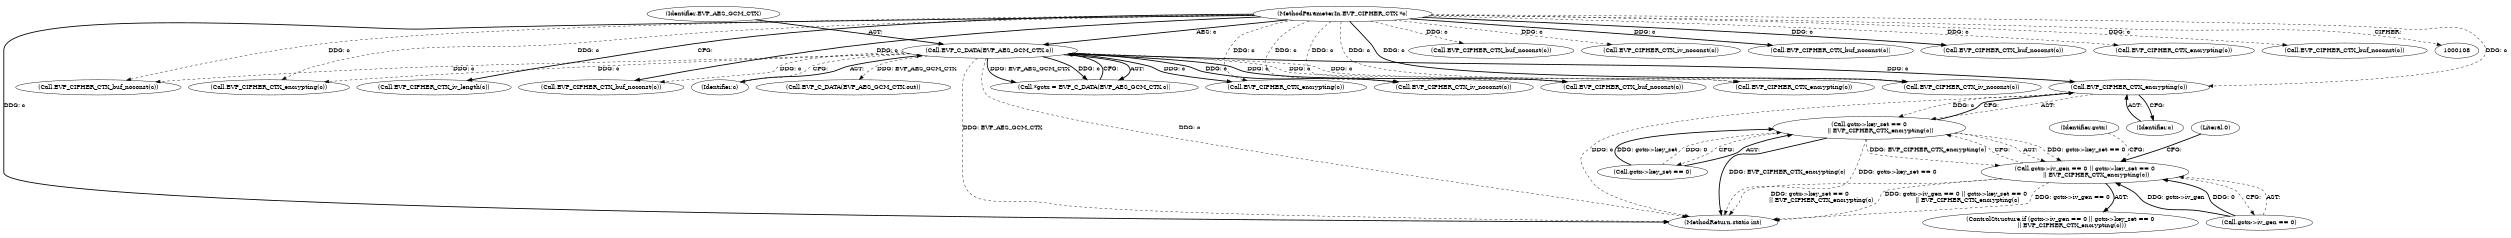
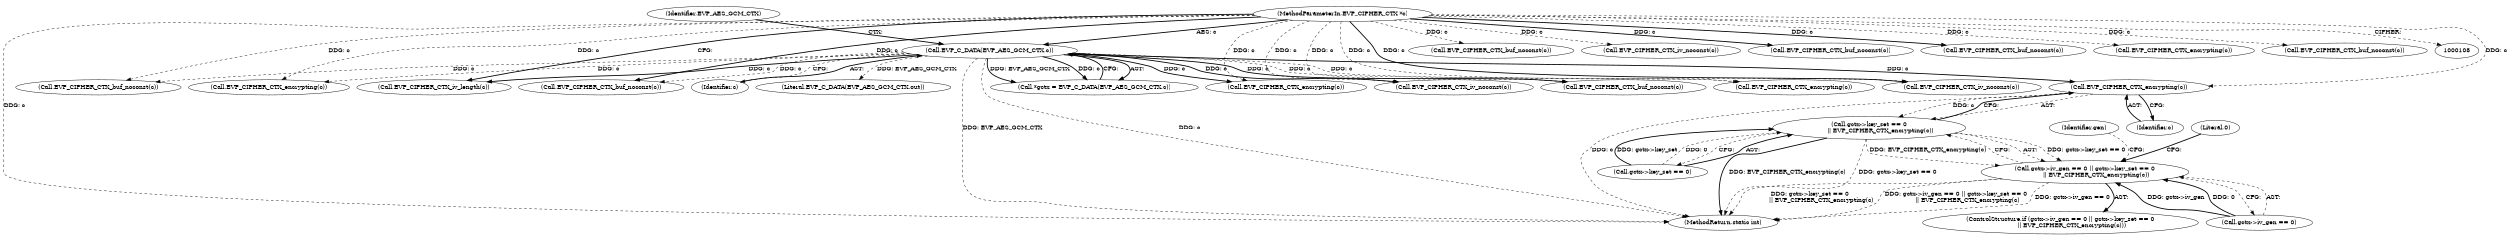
edge "(Identifier,EVP_AES_GCM_CTX)" -> "(Call,EVP_C_DATA(EVP_AES_GCM_CTX,c))": label "AST: " -> "CTX: "
edge "(Call,EVP_C_DATA(EVP_AES_GCM_CTX,c))" -> "(Call,EVP_CIPHER_CTX_iv_length(c))": added, label "DDG: c"
node "(Call,EVP_C_DATA(EVP_AES_GCM_CTX,out))": label "(Call,EVP_C_DATA(EVP_AES_GCM_CTX,out))" -> "(Literal,EVP_C_DATA(EVP_AES_GCM_CTX,out))"
node "(Identifier,gctx)": label "(Identifier,gctx)" -> "(Identifier,gen)"
edge "(MethodParameterIn,EVP_CIPHER_CTX *c)" -> "(MethodReturn,static int)": style bold -> dashed
